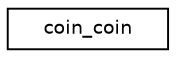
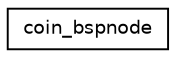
node "coin_coin": label "coin_coin" -> "coin_bspnode"
